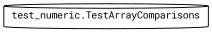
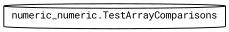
node "test_numeric.TestArrayComparisons": label "test_numeric.TestArrayComparisons" -> "numeric_numeric.TestArrayComparisons"
